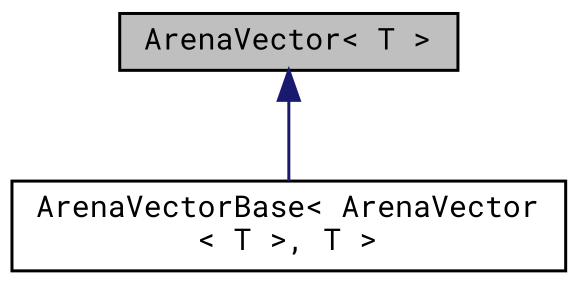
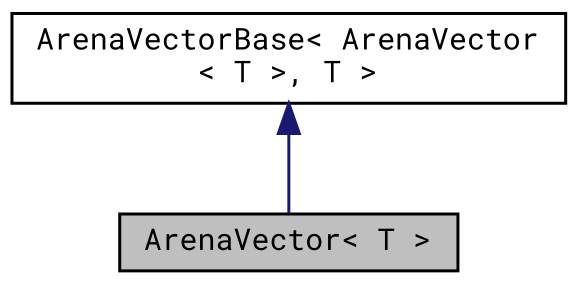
edge "ArenaVectorBase< ArenaVector < T >, T >" -> "ArenaVector< T >": reversed
